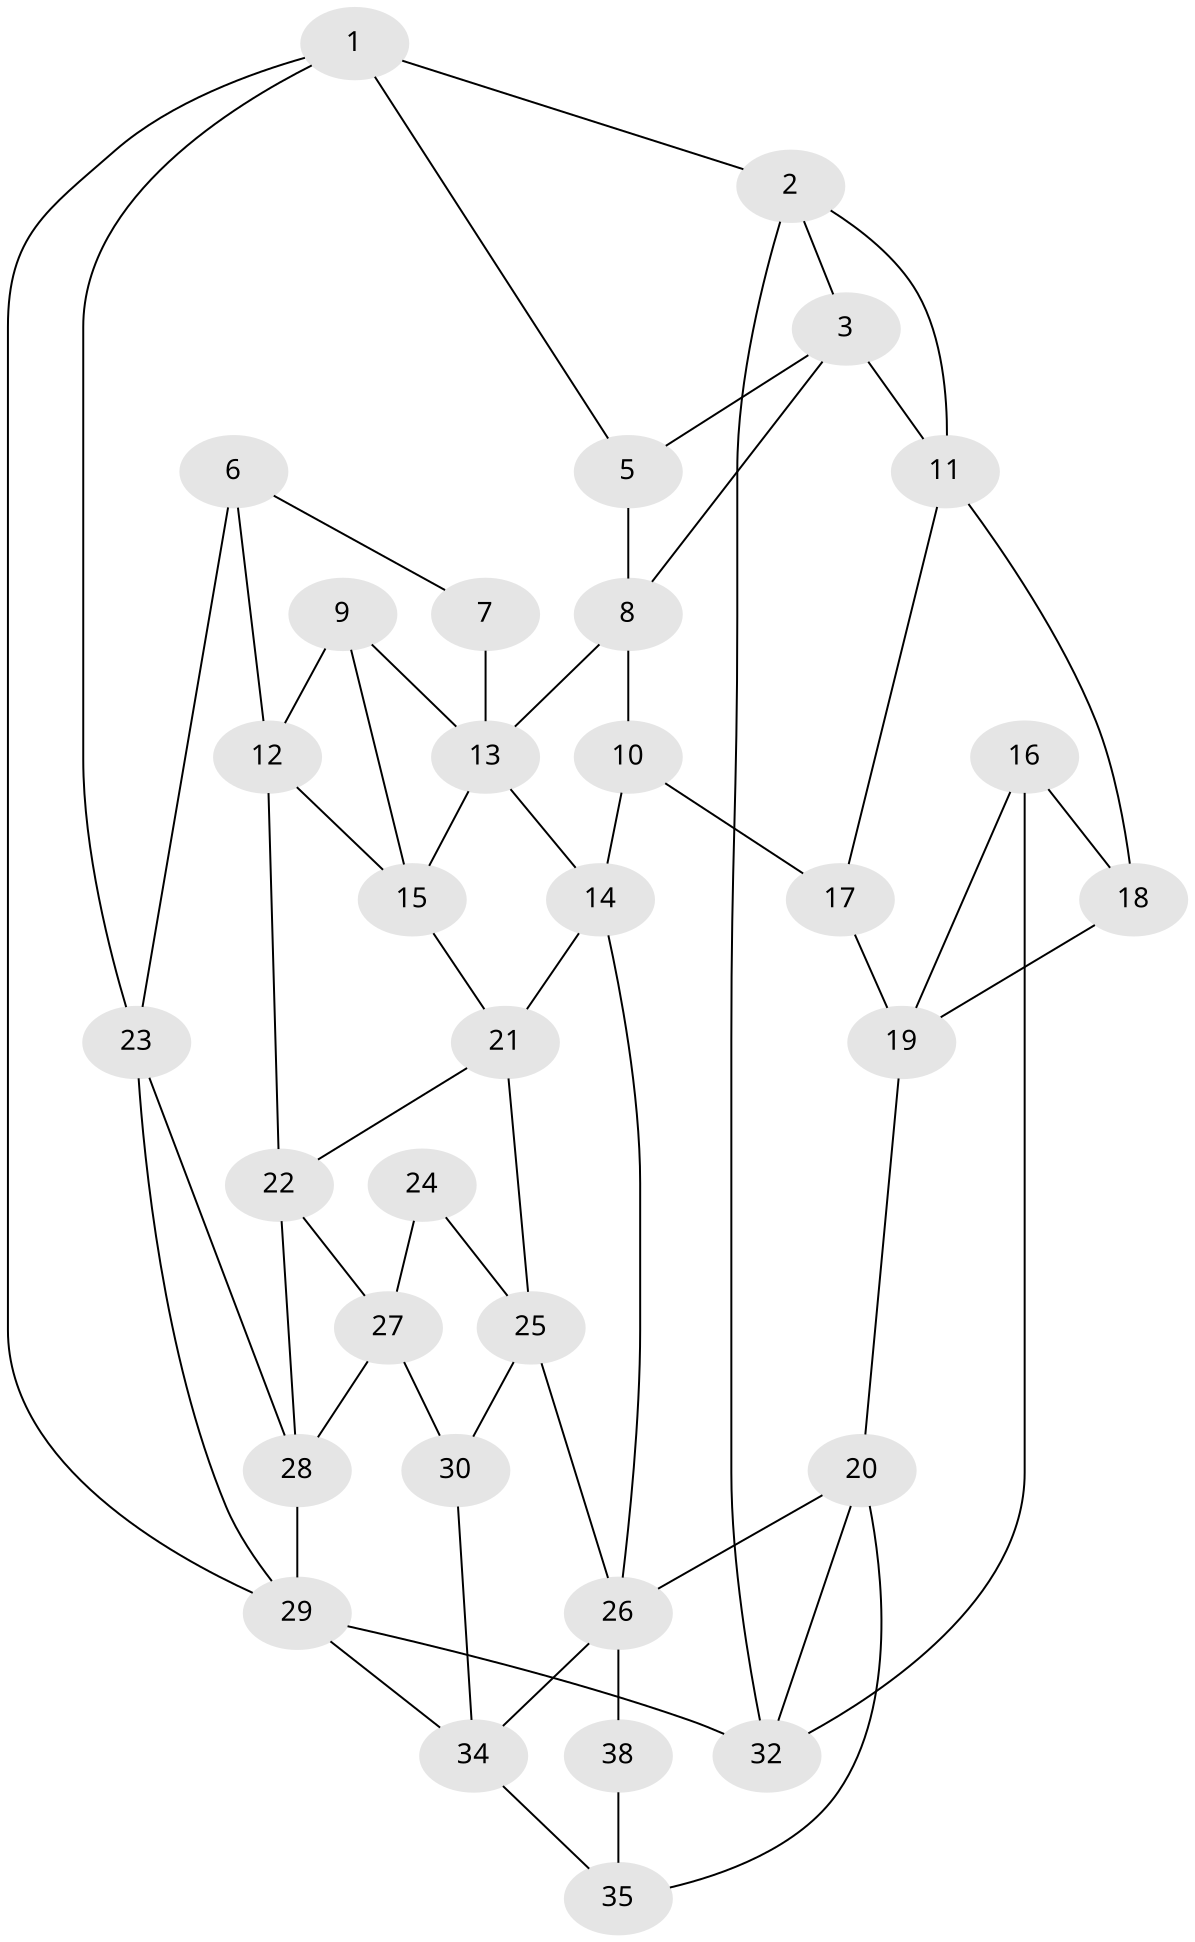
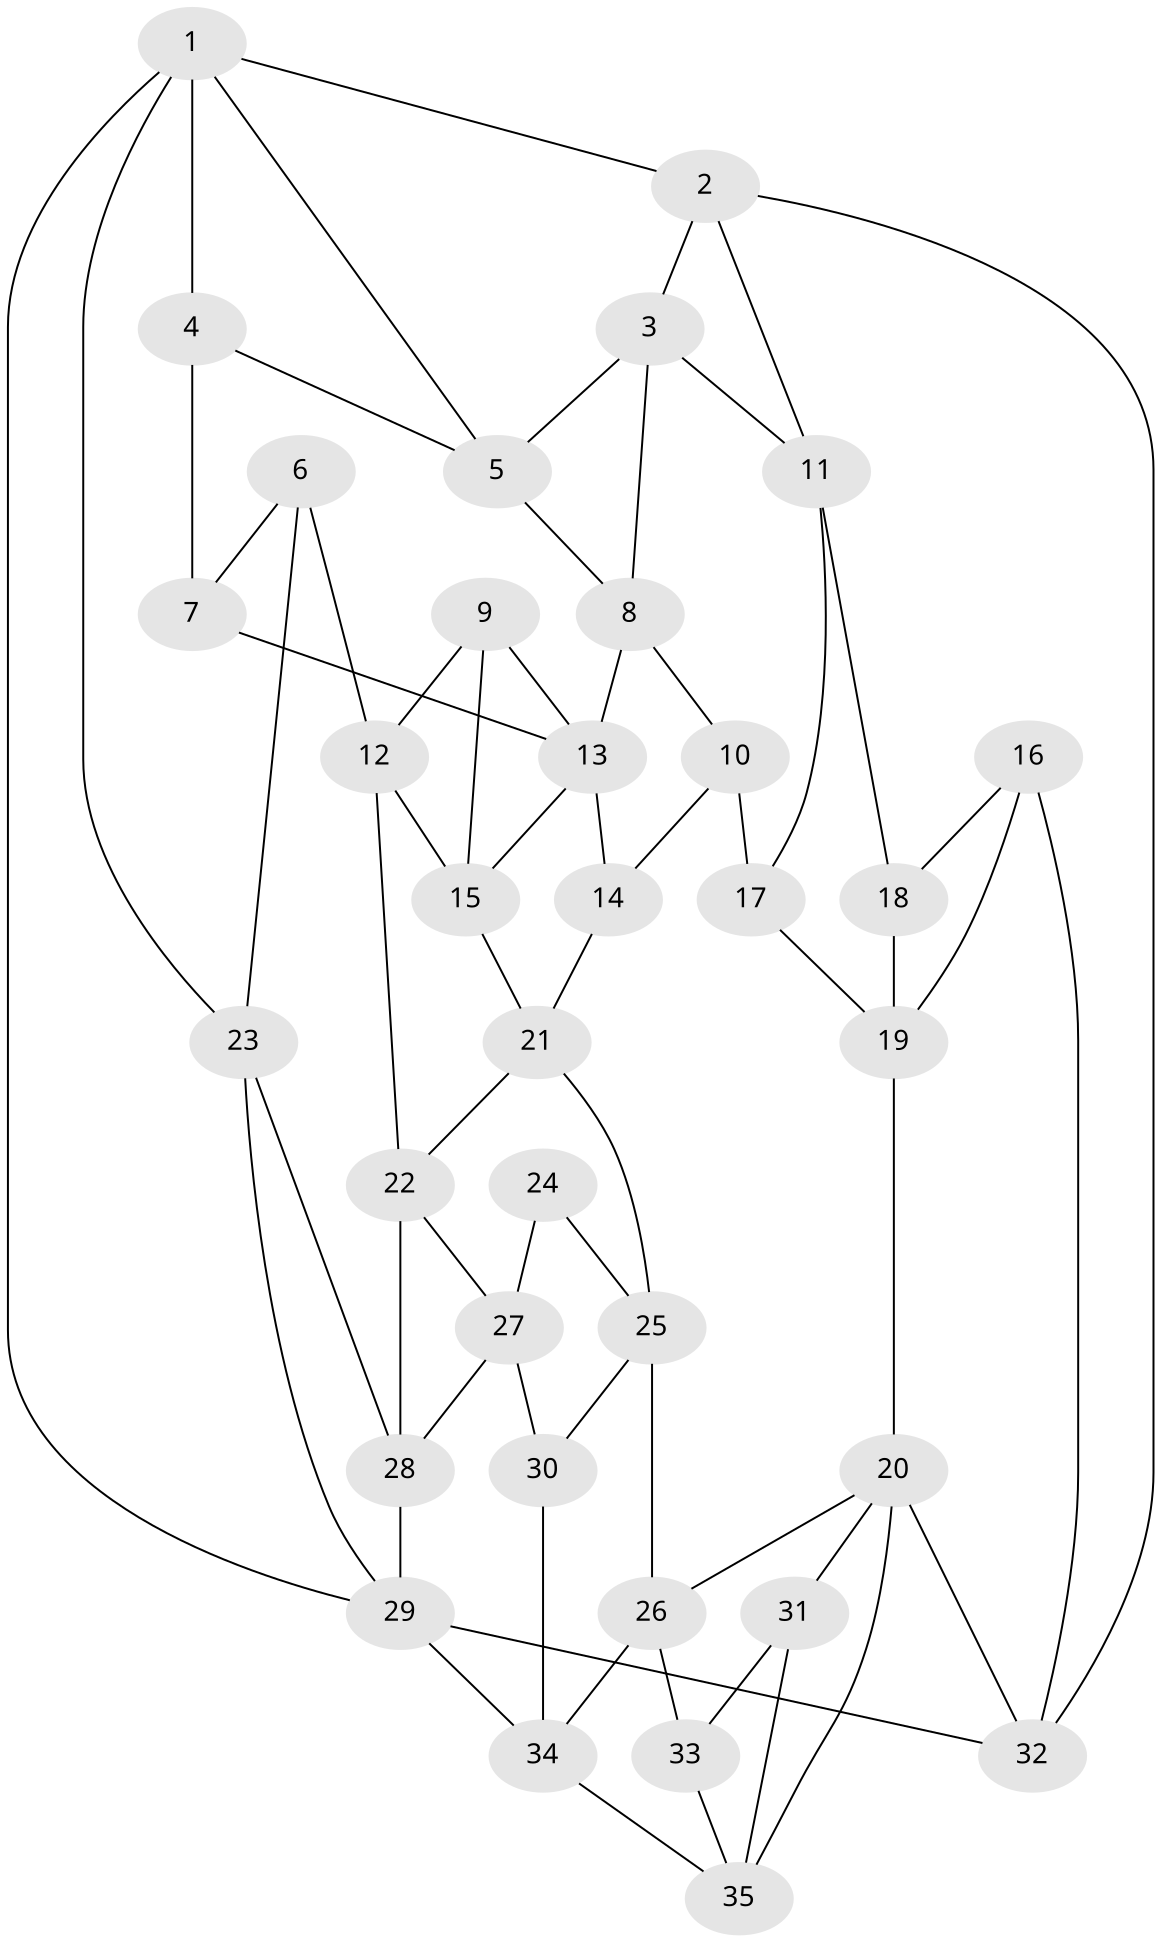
node "4": added
edge "14" -- "26": removed
node "31": added
node "38": label "38" -> "33"
